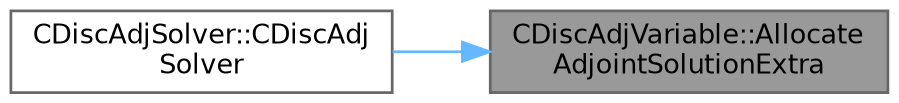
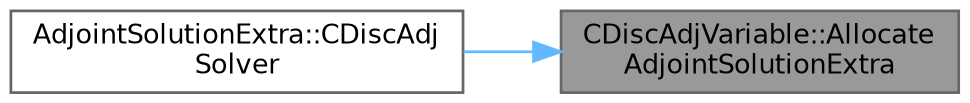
node "CDiscAdjSolver::CDiscAdj Solver": label "CDiscAdjSolver::CDiscAdj Solver" -> "AdjointSolutionExtra::CDiscAdj Solver"
